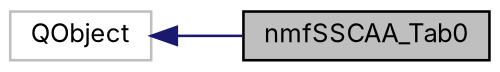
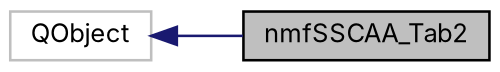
node "nmfSSCAA_Tab0": label "nmfSSCAA_Tab0" -> "nmfSSCAA_Tab2"
